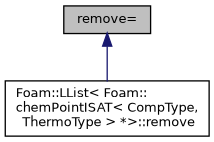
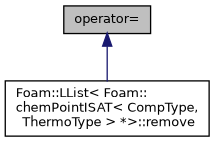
node "remove=": label "remove=" -> "operator="
